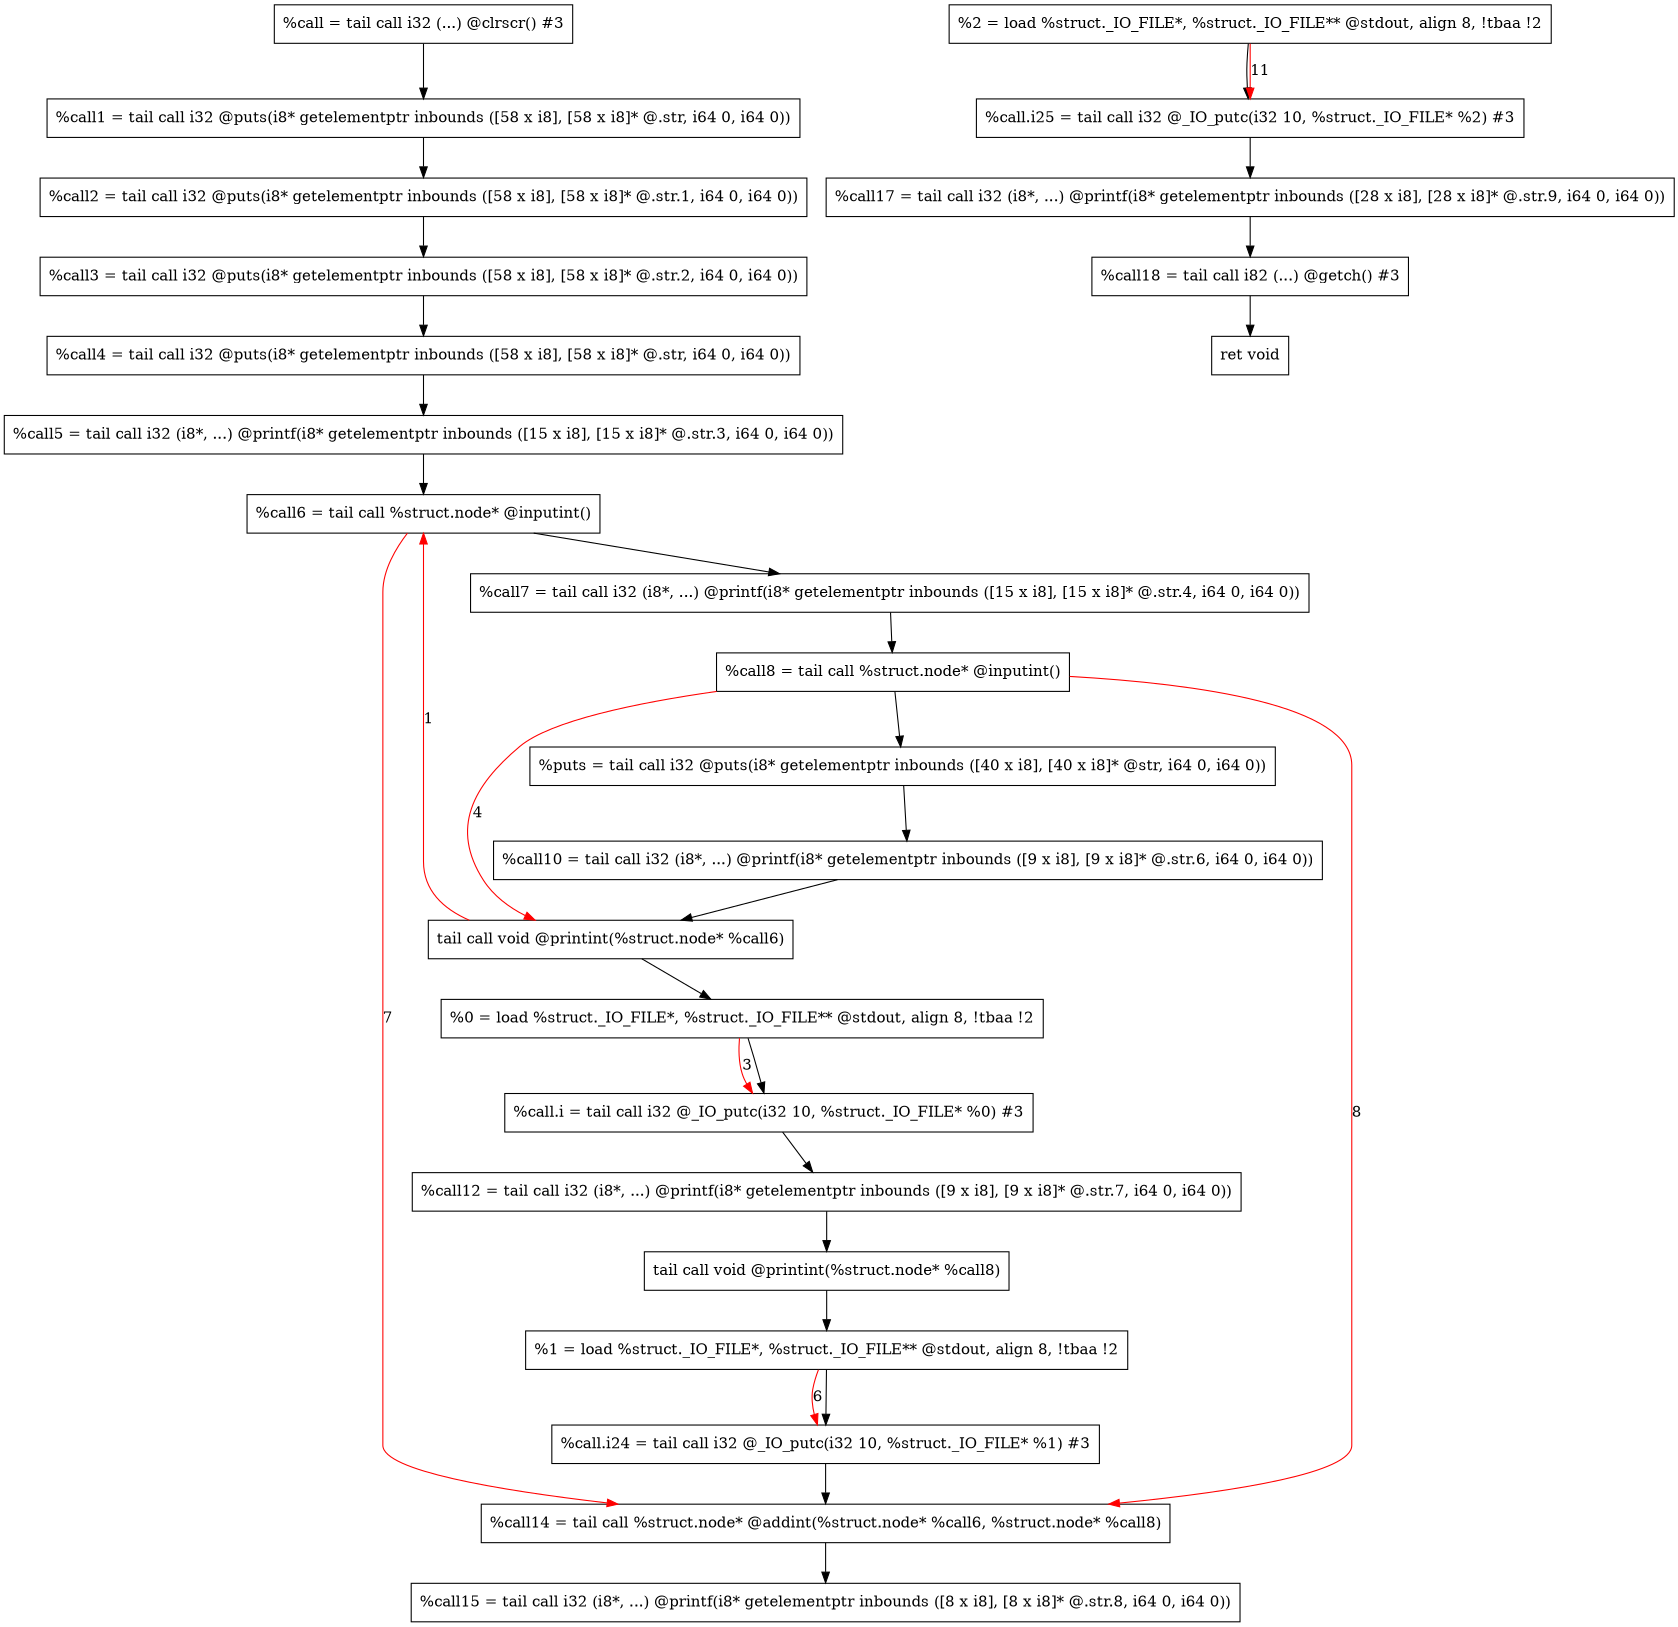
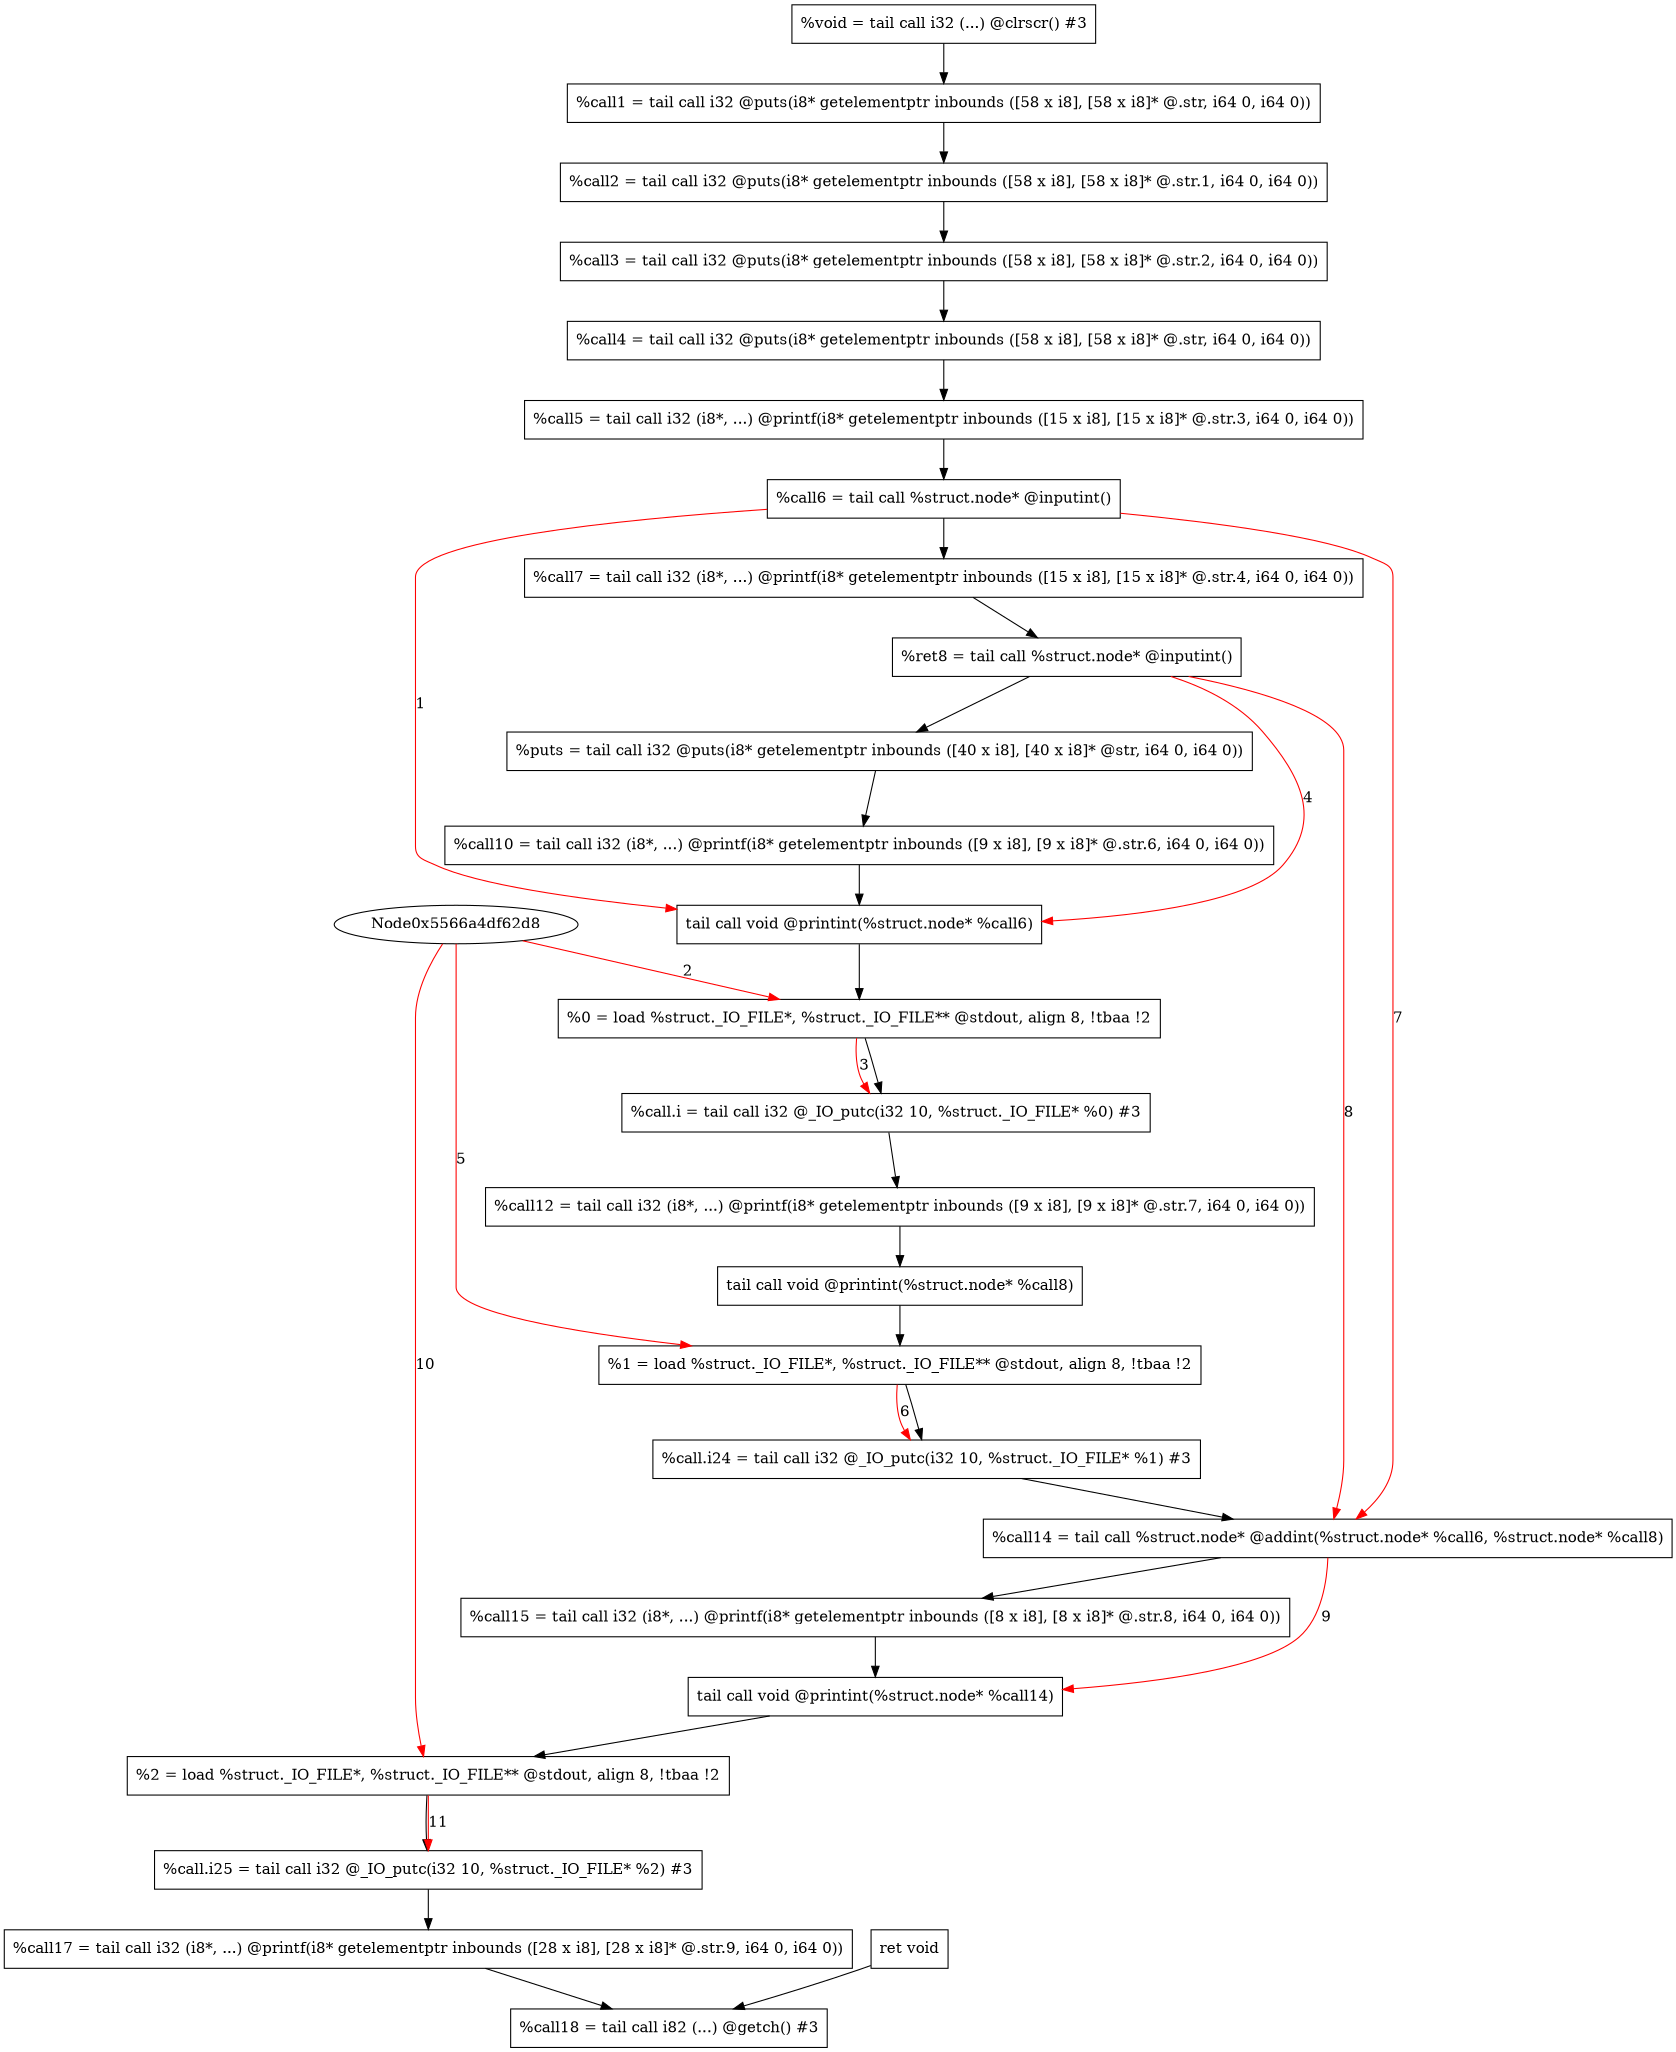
node "%call = tail call i32 (...) @clrscr() #3": label "%call = tail call i32 (...) @clrscr() #3" -> "%void = tail call i32 (...) @clrscr() #3"
edge "%call18 = tail call i82 (...) @getch() #3" -> "ret void": reversed
node "%call8 = tail call %struct.node* @inputint()": label "%call8 = tail call %struct.node* @inputint()" -> "%ret8 = tail call %struct.node* @inputint()"
edge "tail call void @printint(%struct.node* %call6)" -> "%call6 = tail call %struct.node* @inputint()": reversed
node "Node0x5566a4df62d8": added
node "tail call void @printint(%struct.node* %call14)": added
